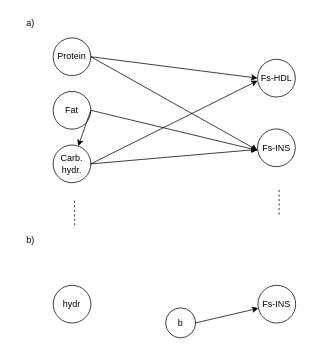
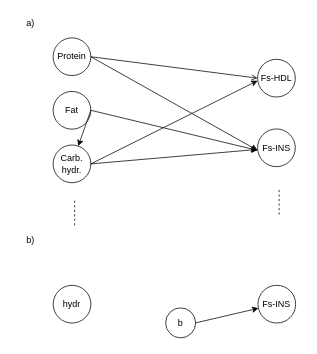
edge "Protein" -> "Fs-HDL": arrowhead classic -> open
